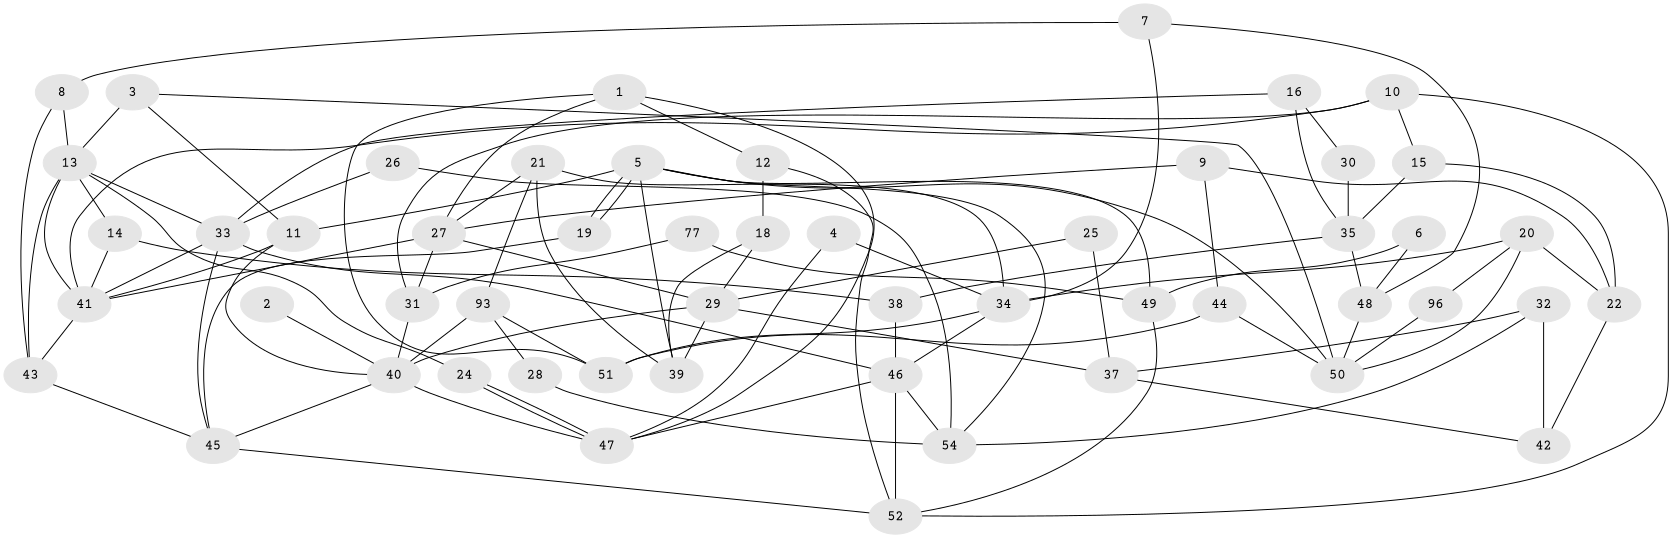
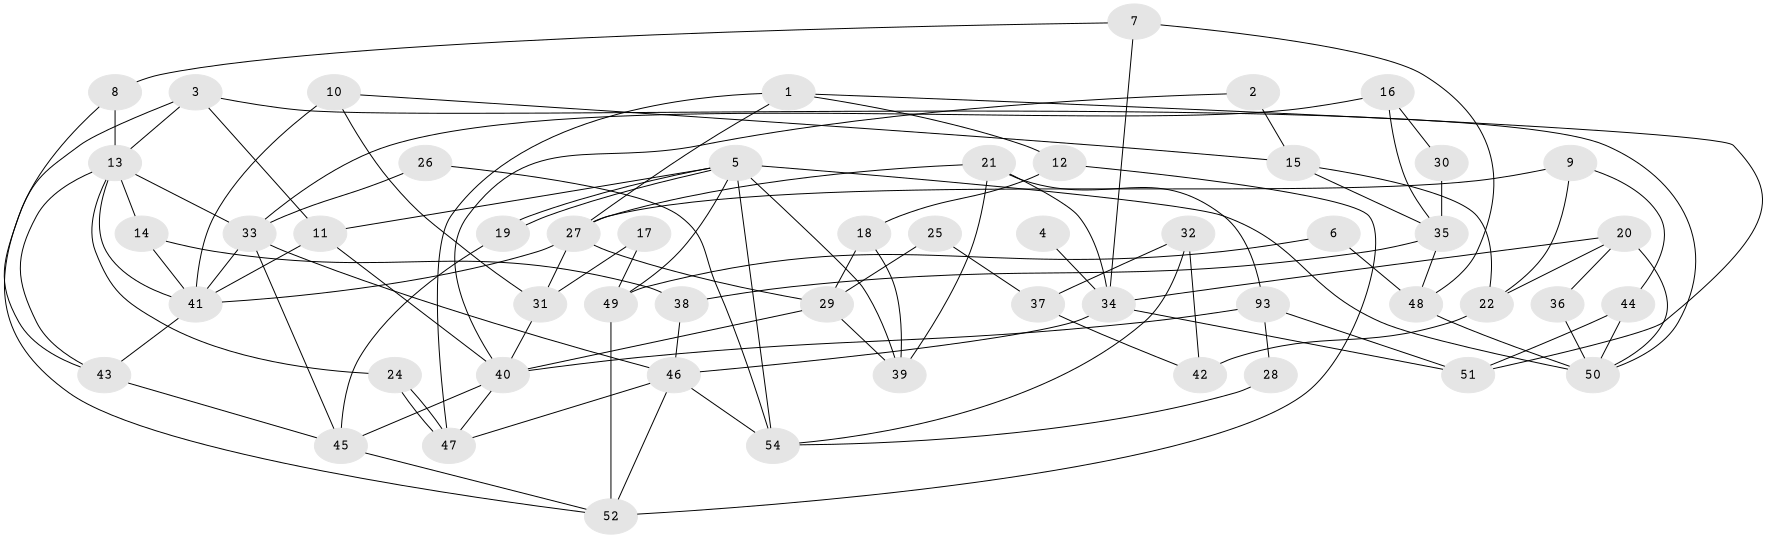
edge "2" -- "15": added
node "77": label "77" -> "17"
node "96": label "96" -> "36"
edge "29" -- "37": removed
edge "4" -- "47": removed
edge "10" -- "52": now "3" -- "52"
